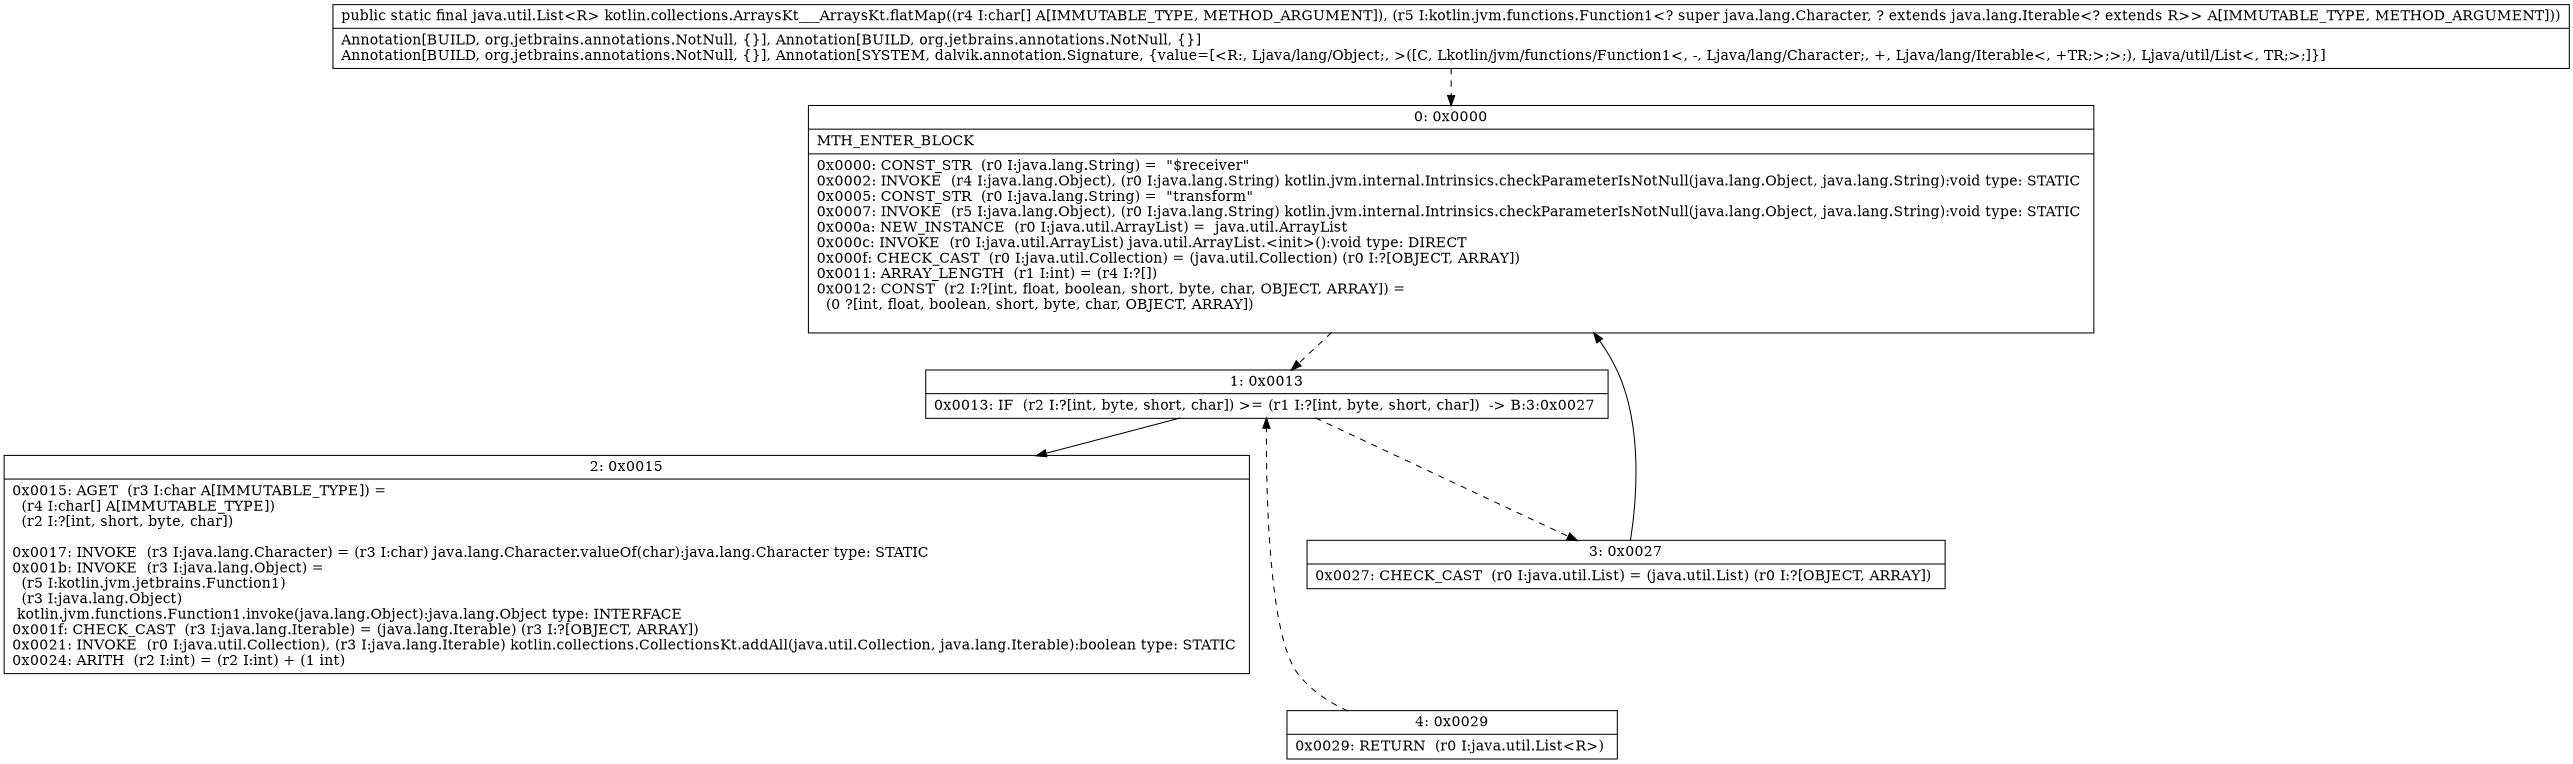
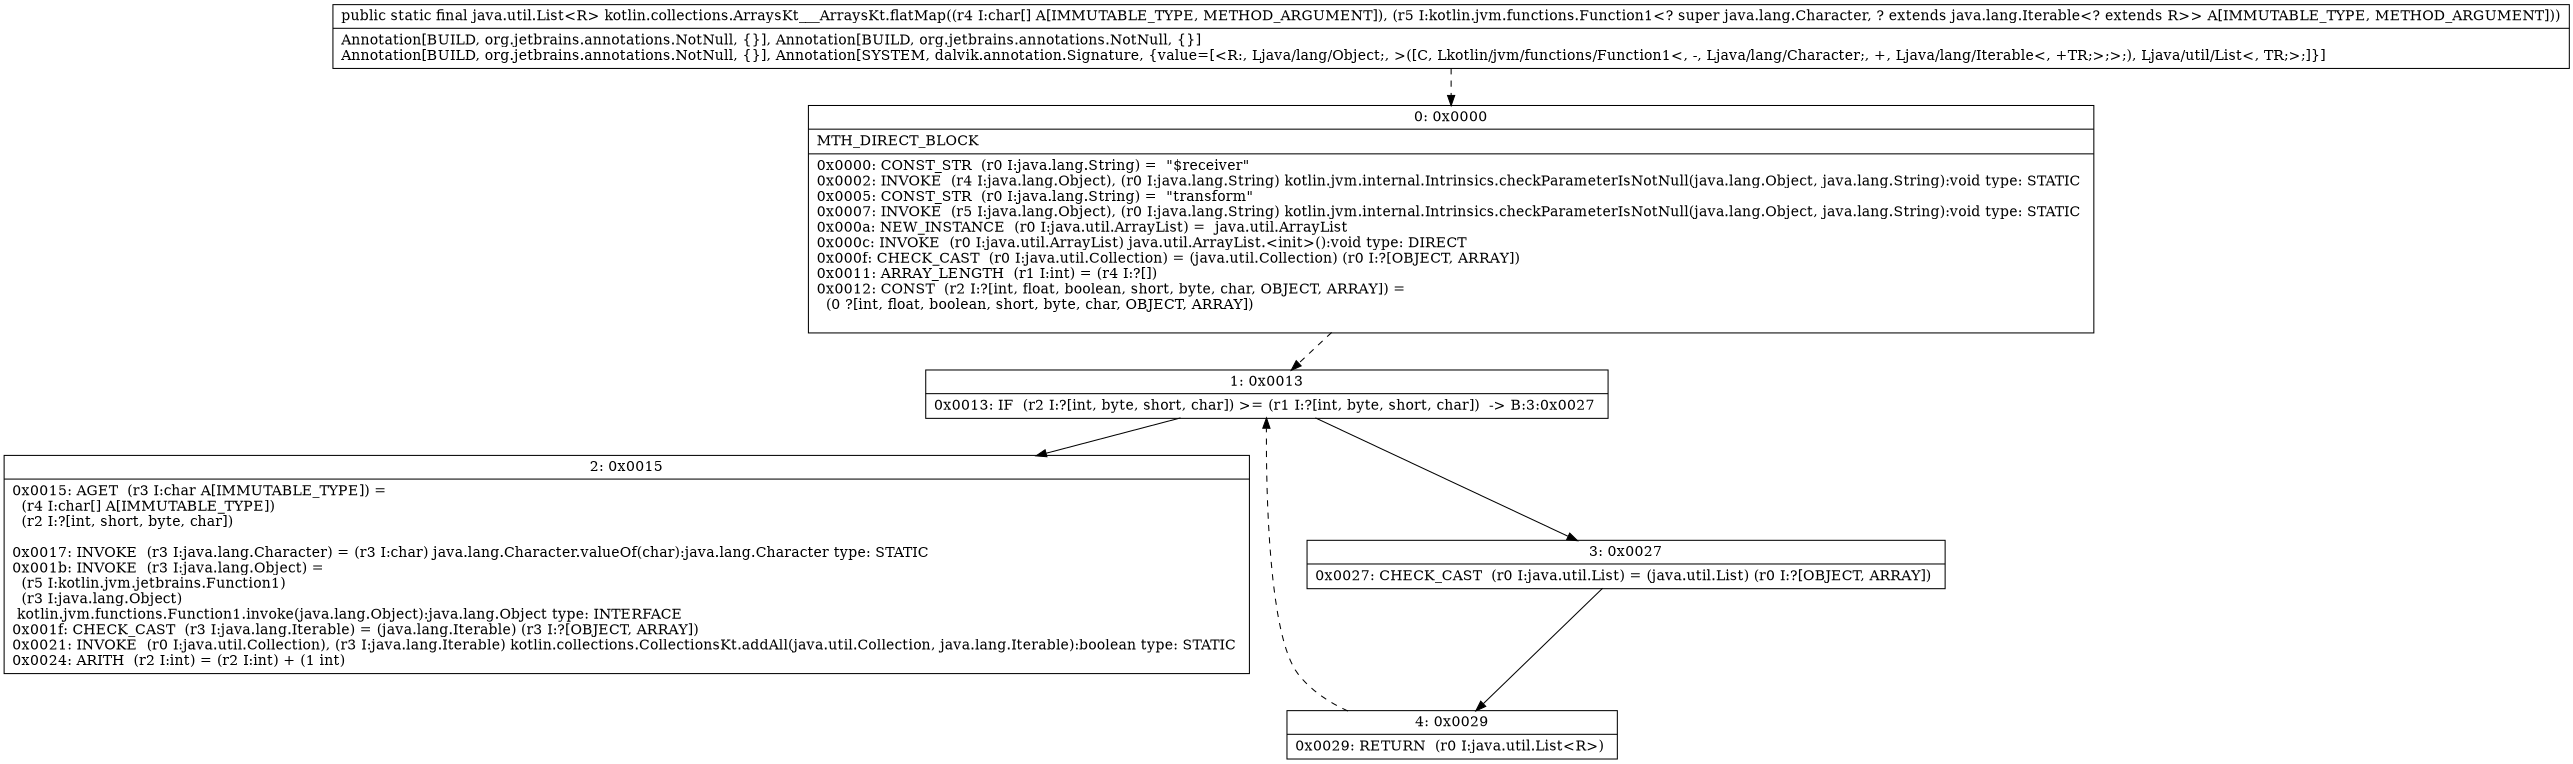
node "0: 0x0000": text "MTH_ENTER_BLOCK" -> "MTH_DIRECT_BLOCK"
edge "3: 0x0027" -> "0: 0x0000": now "3: 0x0027" -> "4: 0x0029"
edge "1: 0x0013" -> "3: 0x0027": style dashed -> solid
